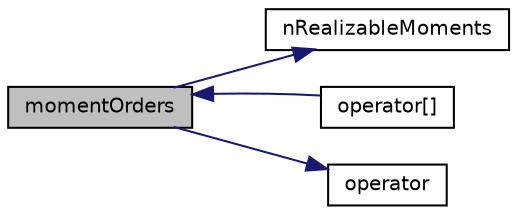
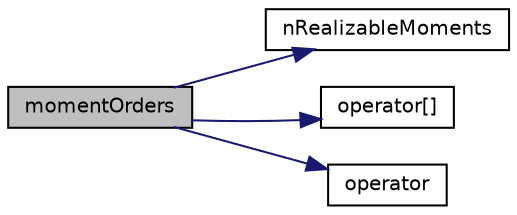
edge "operator[]" -> "momentOrders": reversed
